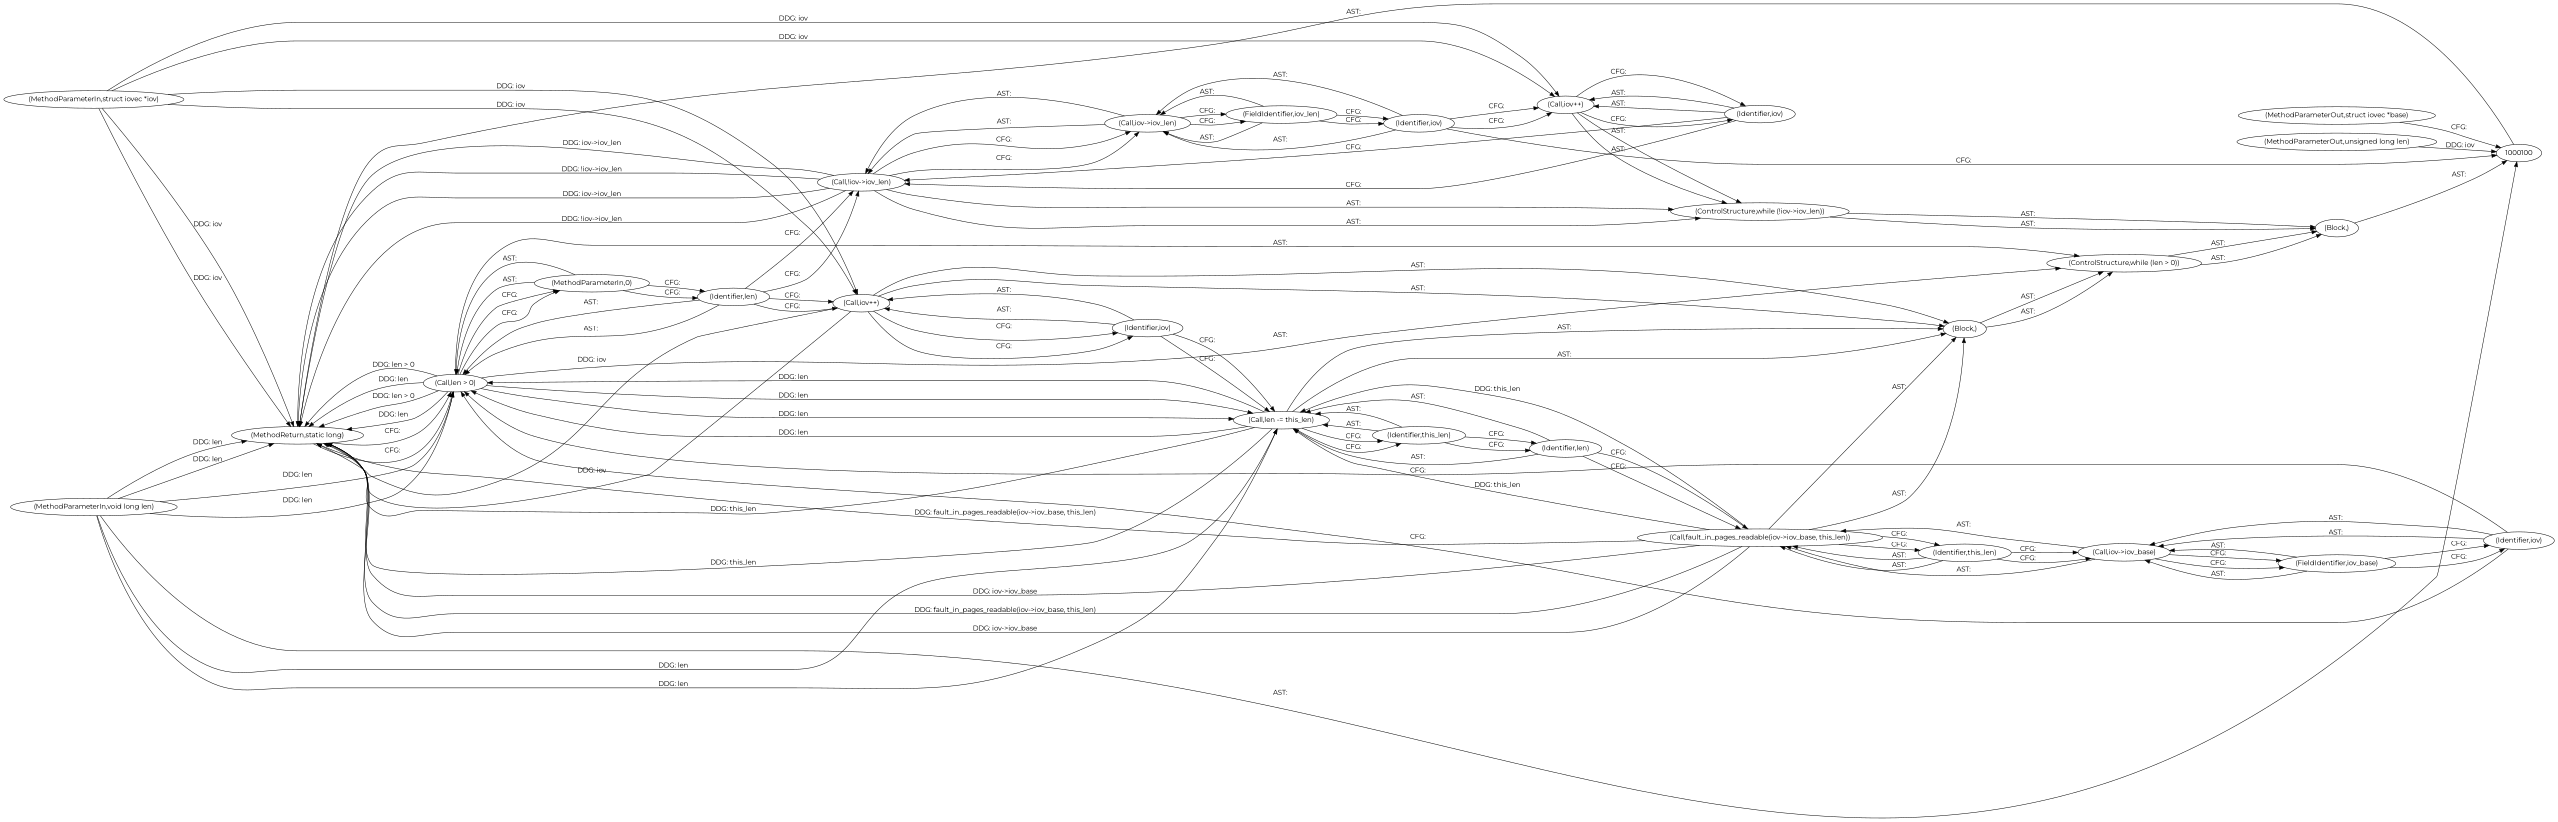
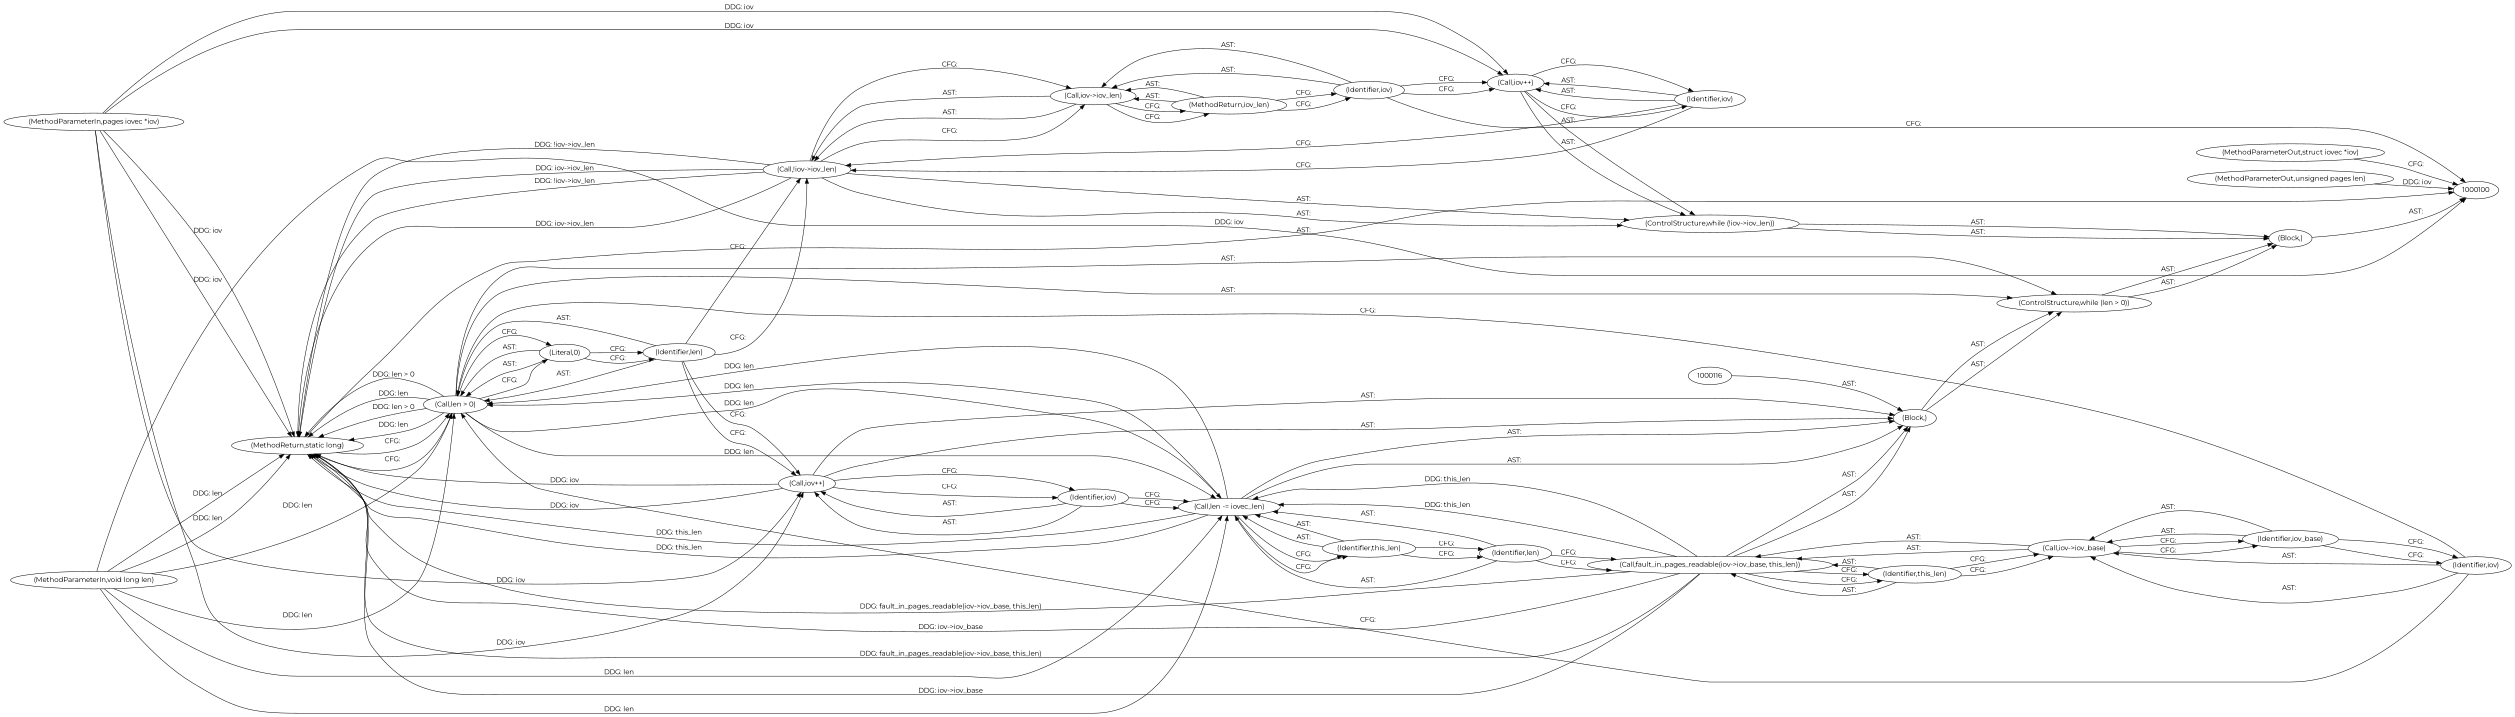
edge "1000100" -> "(MethodReturn,static long)": reversed
node "(MethodParameterIn,struct iovec *iov)": label "(MethodParameterIn,struct iovec *iov)" -> "(MethodParameterIn,pages iovec *iov)"
node "(FieldIdentifier,iov_len)": label "(FieldIdentifier,iov_len)" -> "(MethodReturn,iov_len)"
node "(MethodParameterOut,struct iovec *base)": label "(MethodParameterOut,struct iovec *base)" -> "(MethodParameterOut,struct iovec *iov)"
node "(MethodParameterOut,unsigned long len)": label "(MethodParameterOut,unsigned long len)" -> "(MethodParameterOut,unsigned pages len)"
node "(MethodParameterIn,0)": label "(MethodParameterIn,0)" -> "(Literal,0)"
node "1000116": added
node "(Call,len -= this_len)": label "(Call,len -= this_len)" -> "(Call,len -= iovec_len)"
node "(FieldIdentifier,iov_base)": label "(FieldIdentifier,iov_base)" -> "(Identifier,iov_base)"
edge "(MethodParameterIn,void long len)" -> "1000100": label "AST: " -> "DDG: iov"
